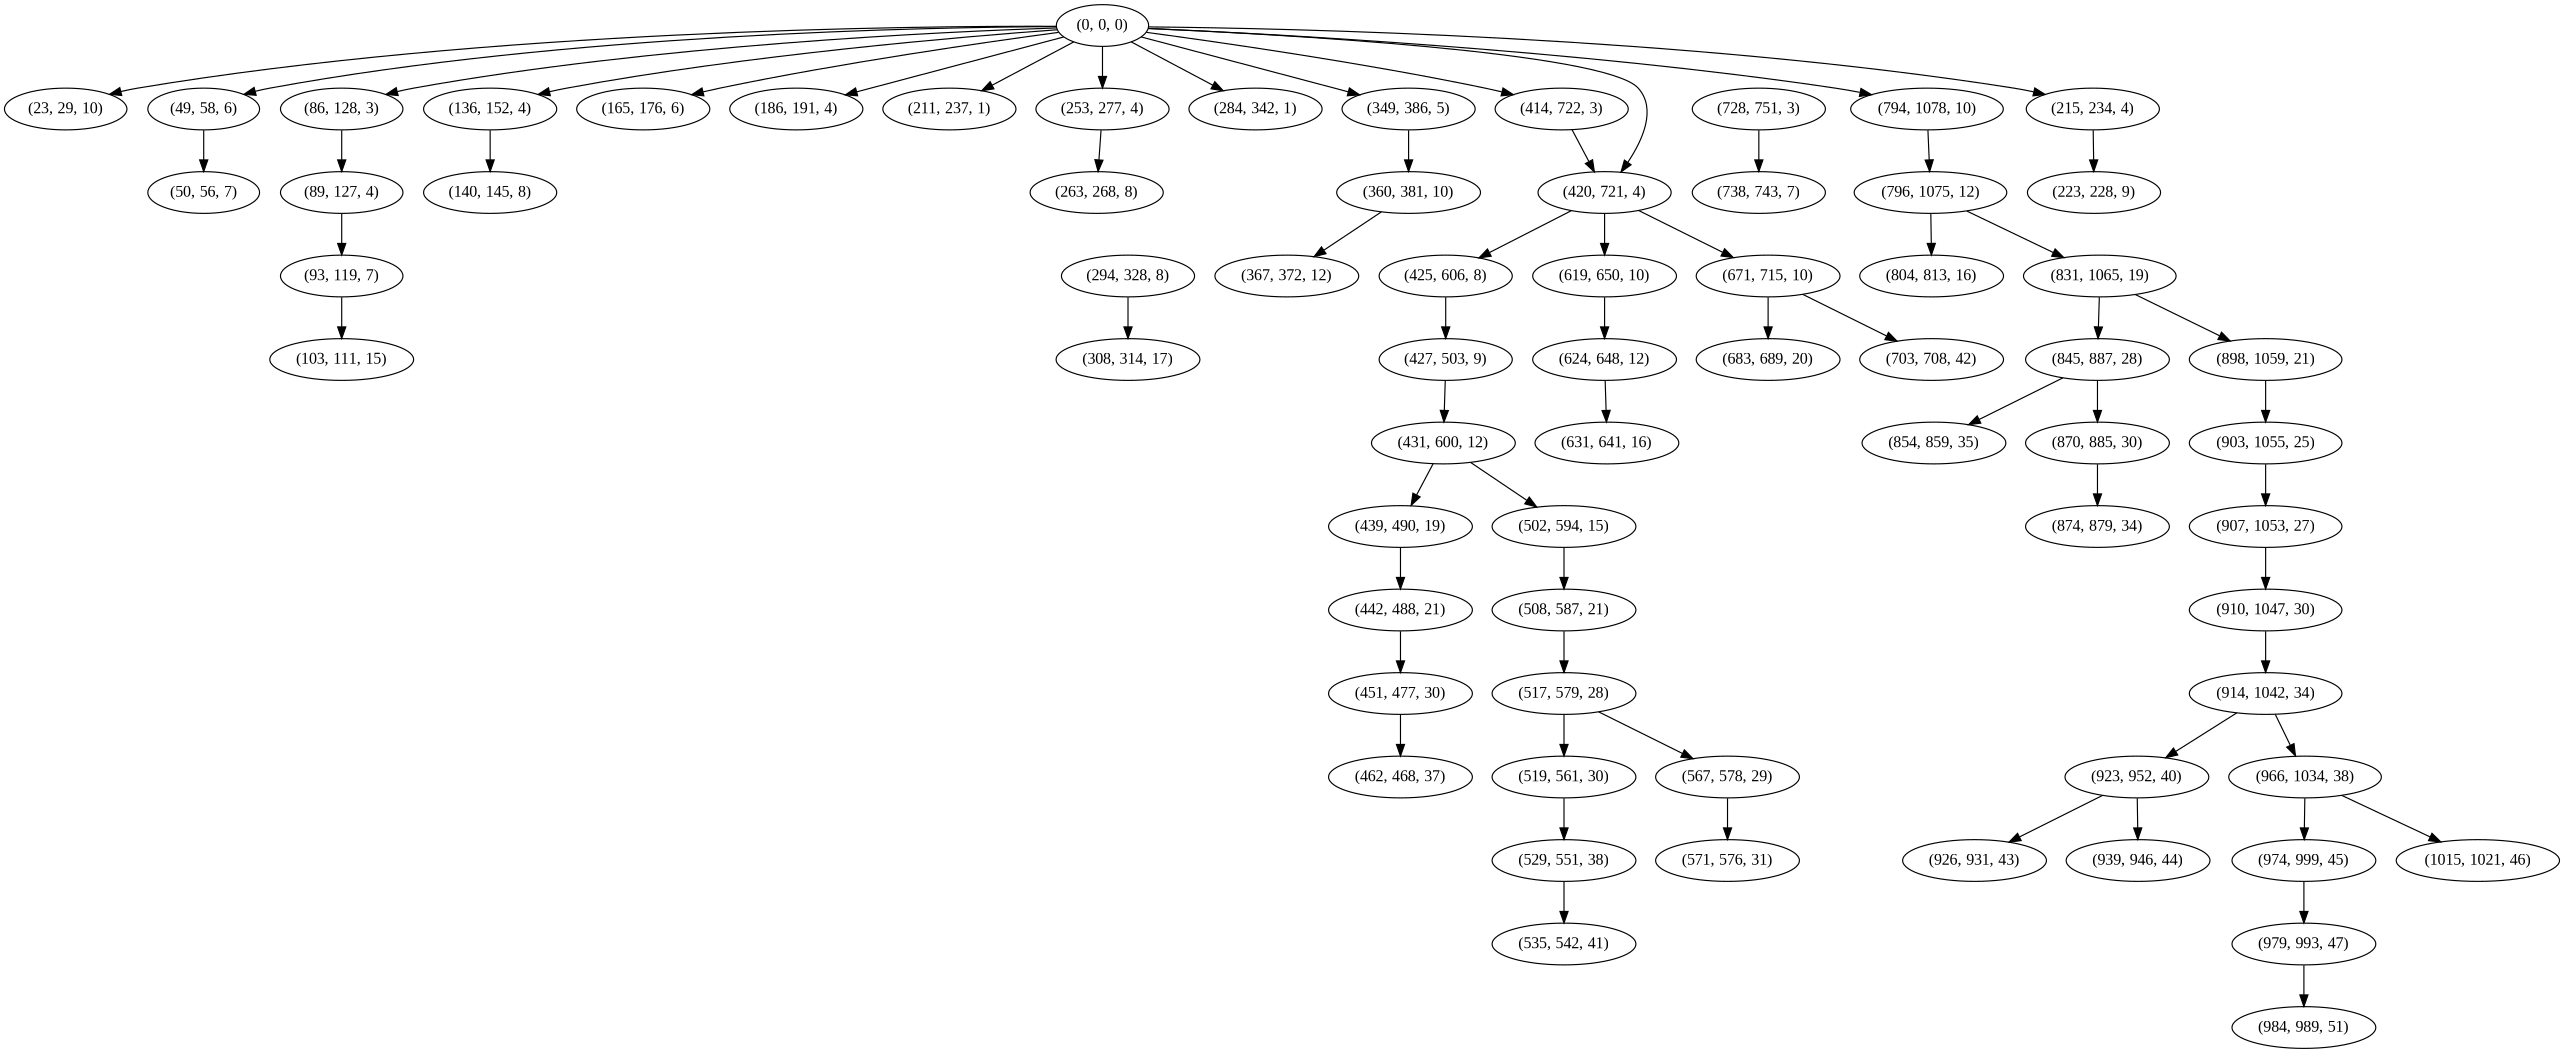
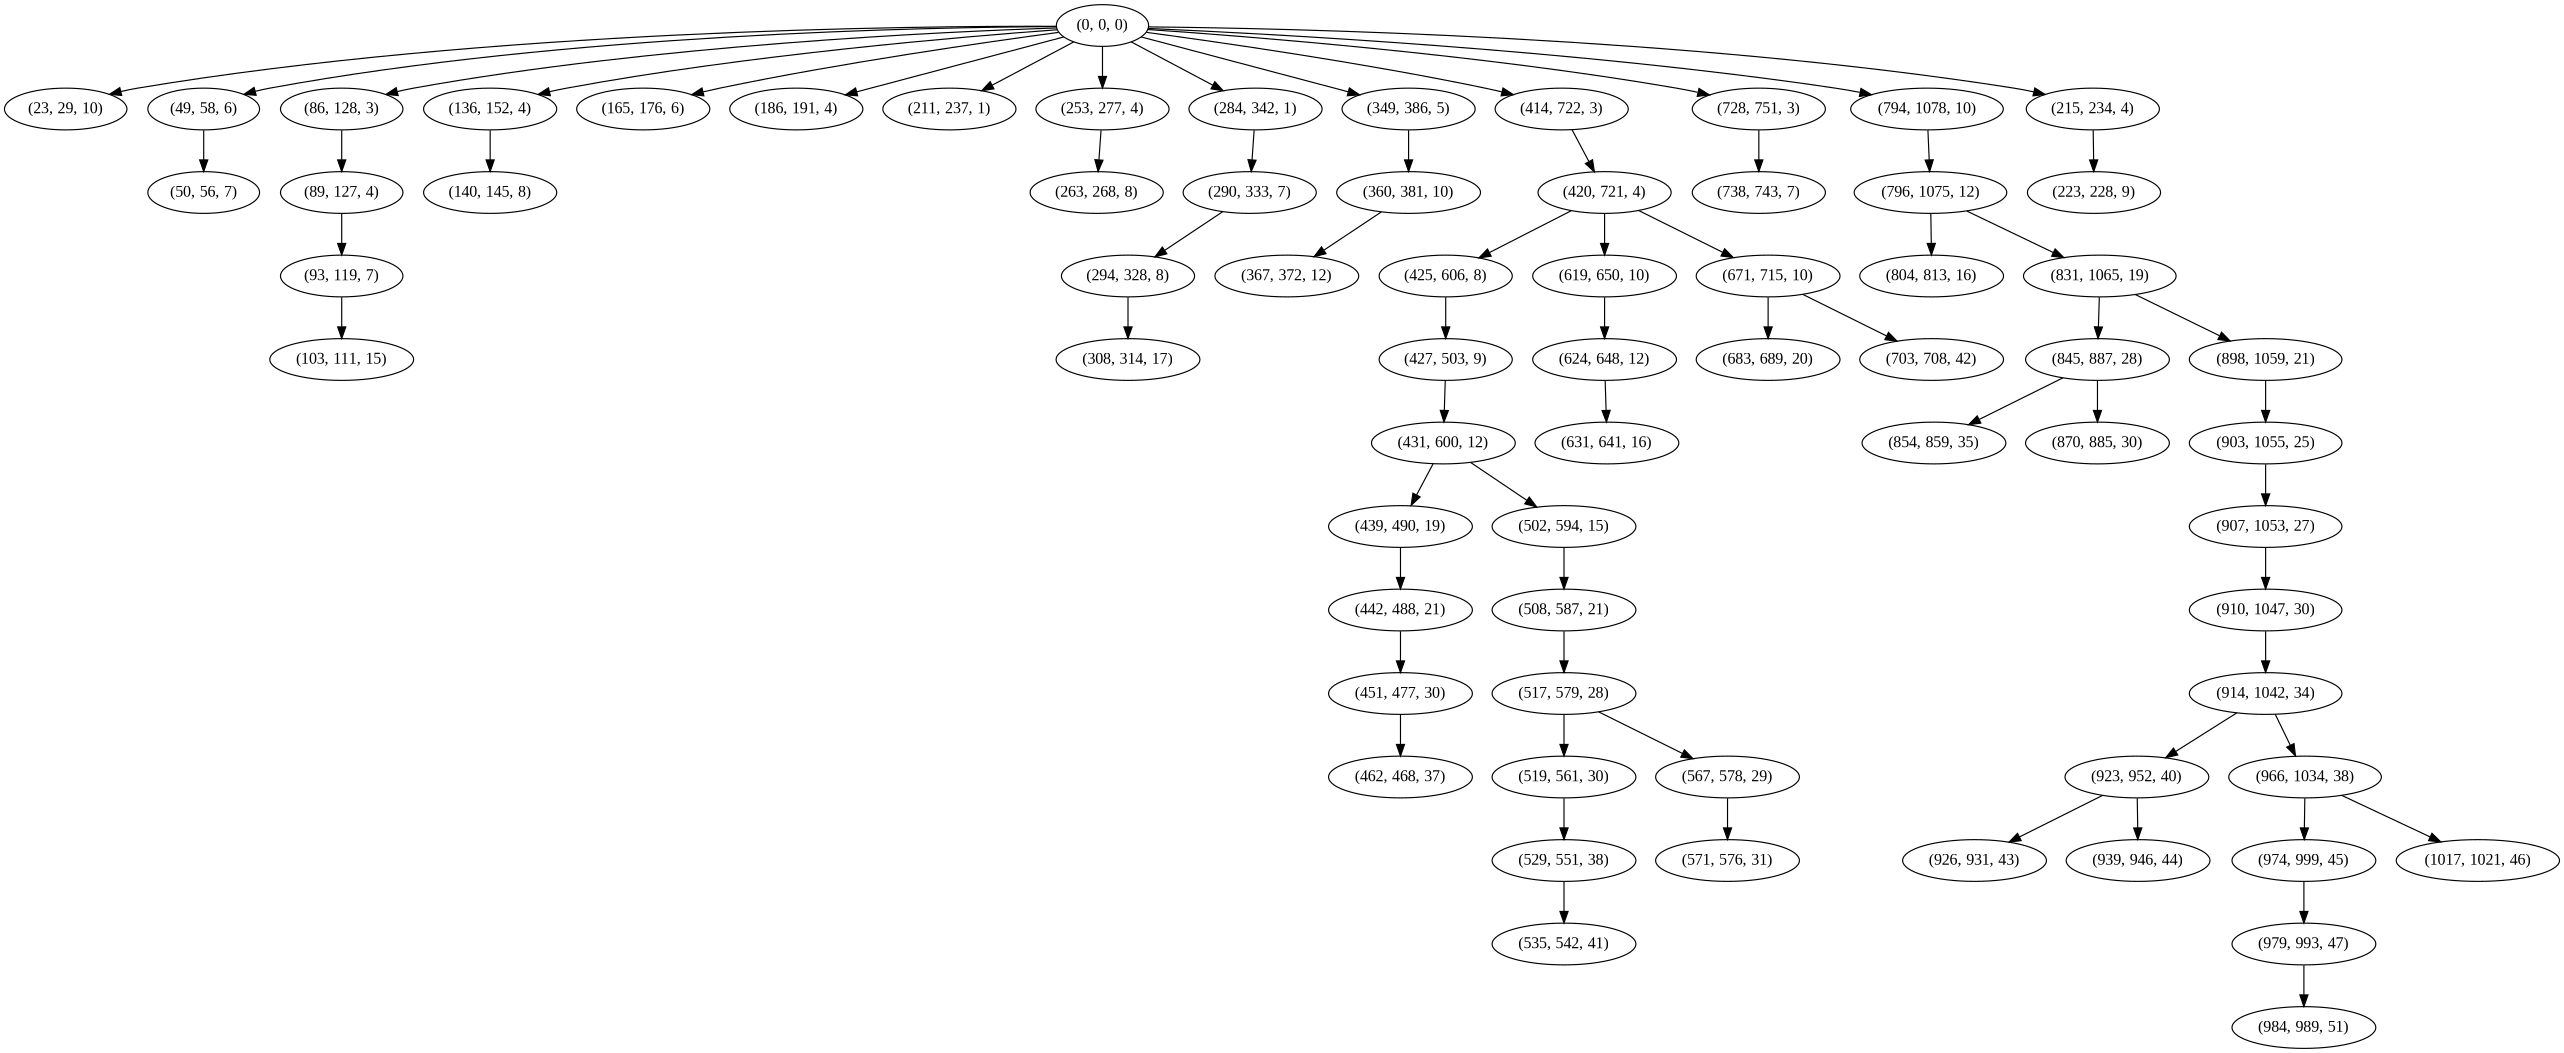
edge "(0, 0, 0)" -> "(420, 721, 4)": now "(0, 0, 0)" -> "(728, 751, 3)"
node "(290, 333, 7)": added
node "(874, 879, 34)": removed
node "(1015, 1021, 46)": label "(1015, 1021, 46)" -> "(1017, 1021, 46)"
